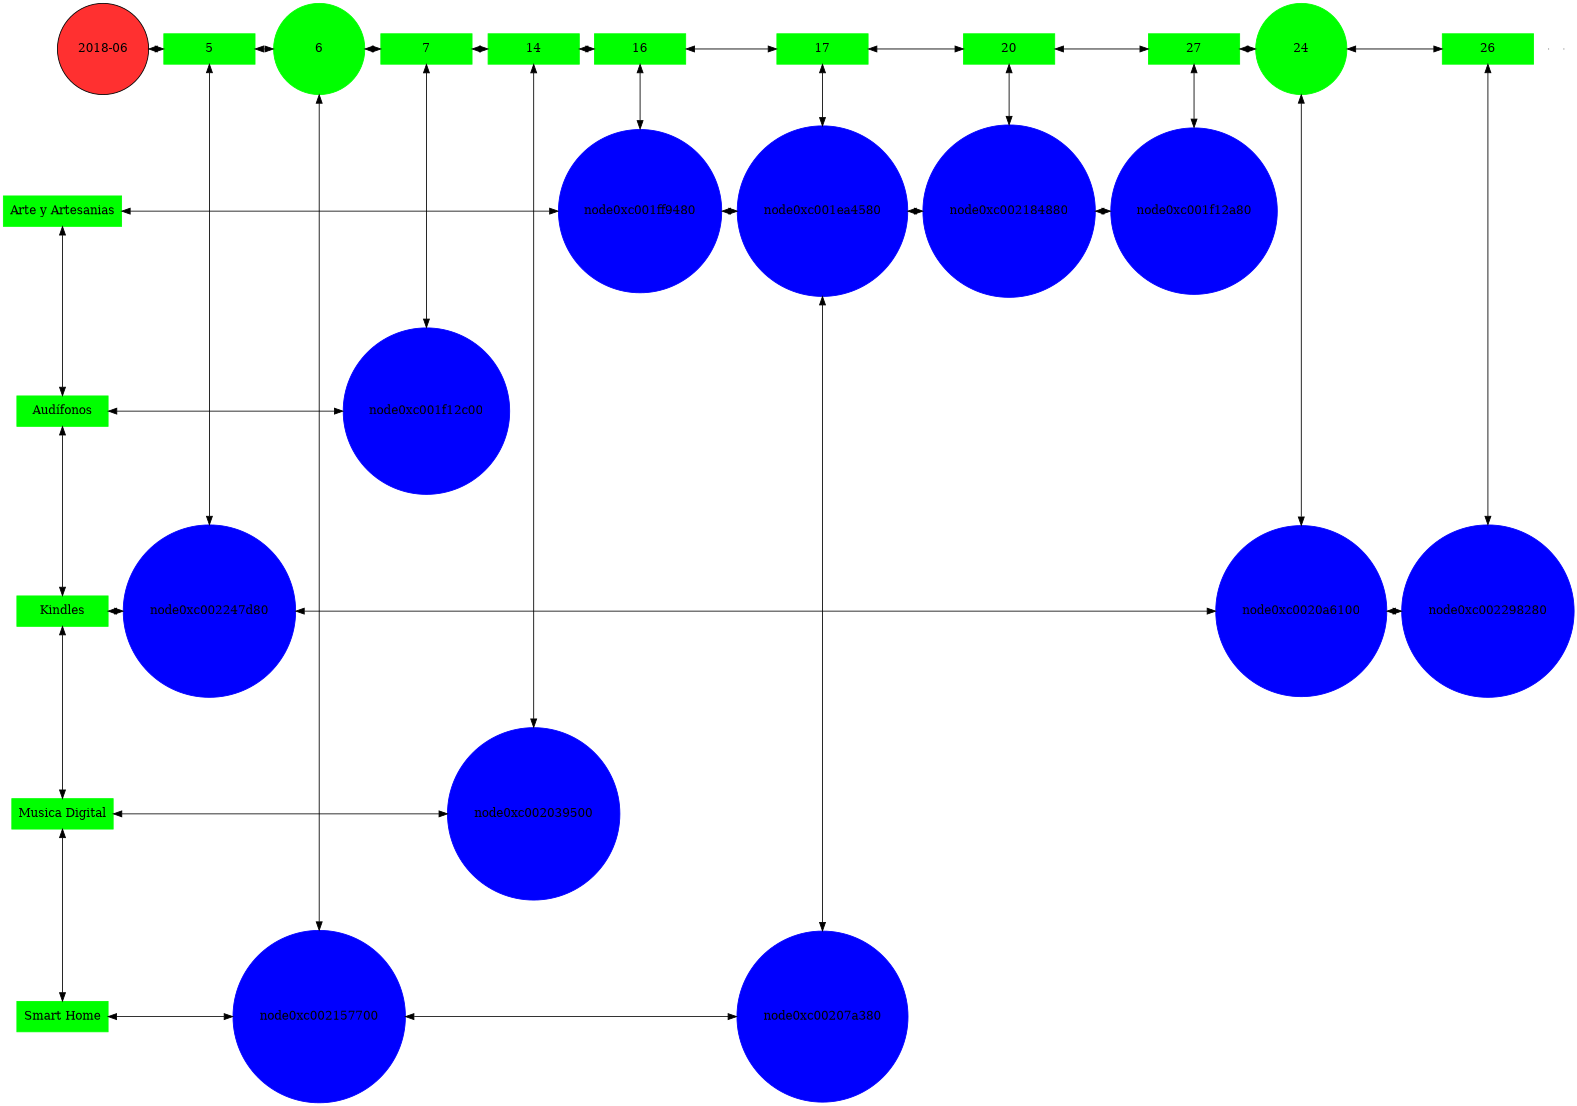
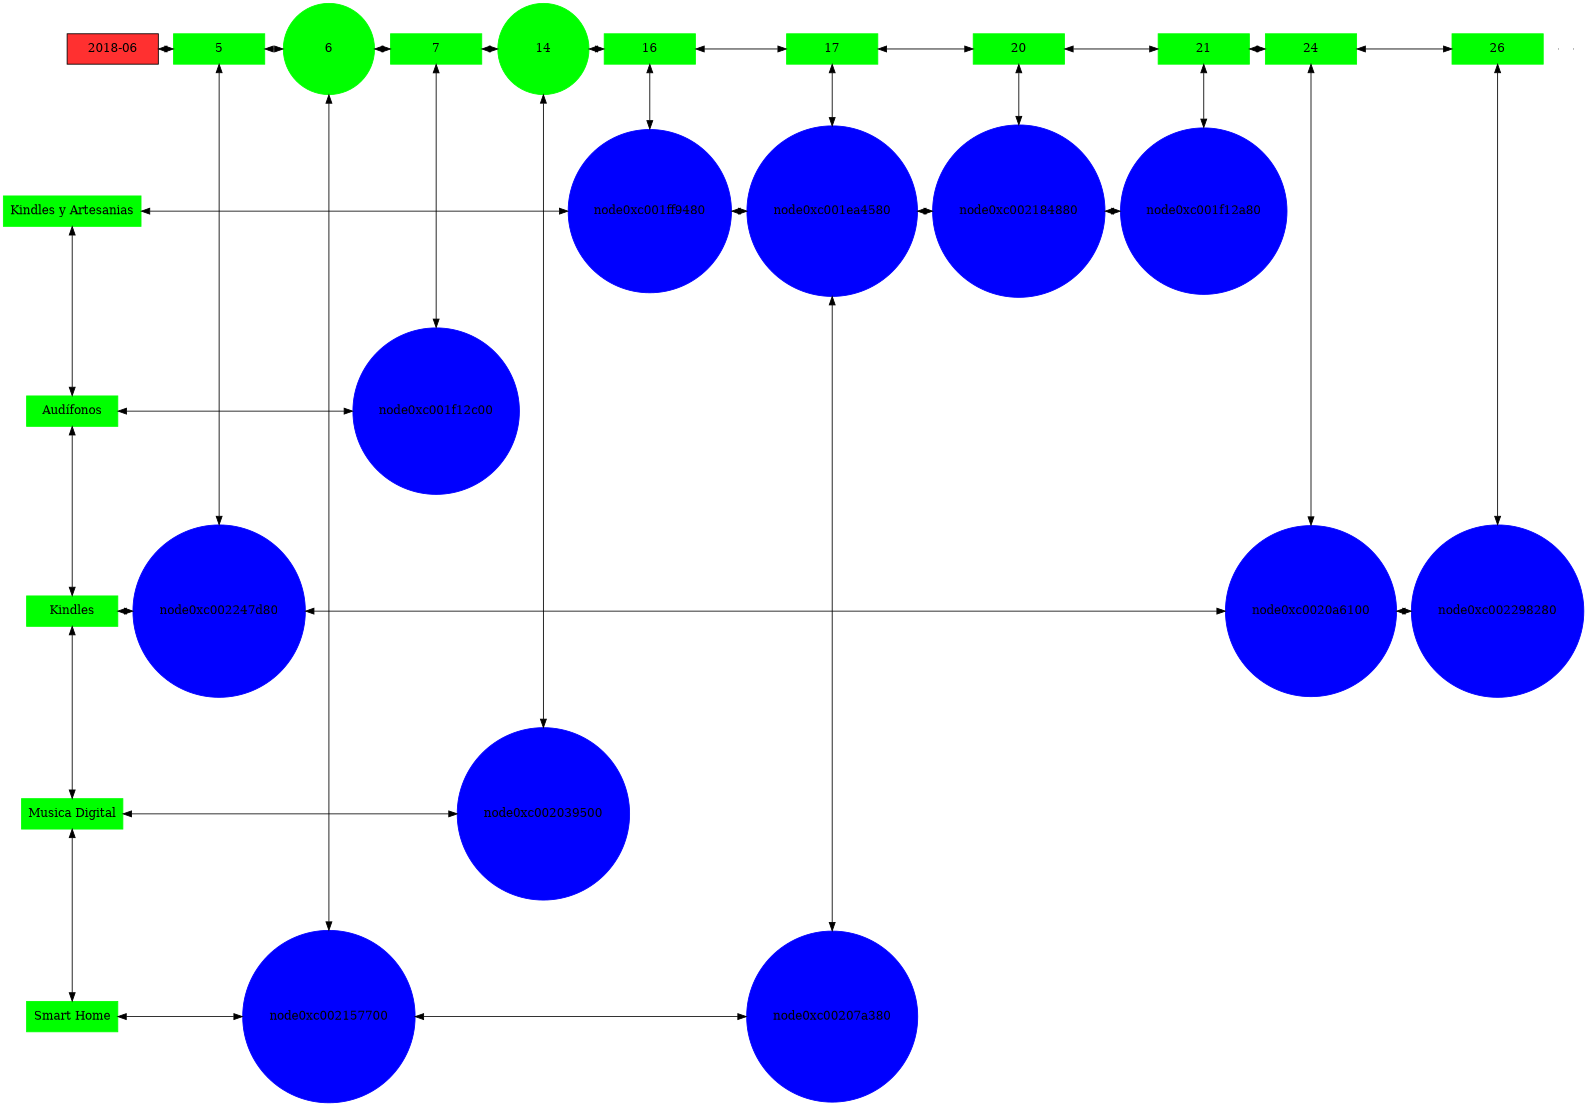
node "2018-06": shape circle -> box
node "14": shape box -> circle
node "27": label "27" -> "21"
node "24": shape circle -> box
node "Arte y Artesanias": label "Arte y Artesanias" -> "Kindles y Artesanias"
